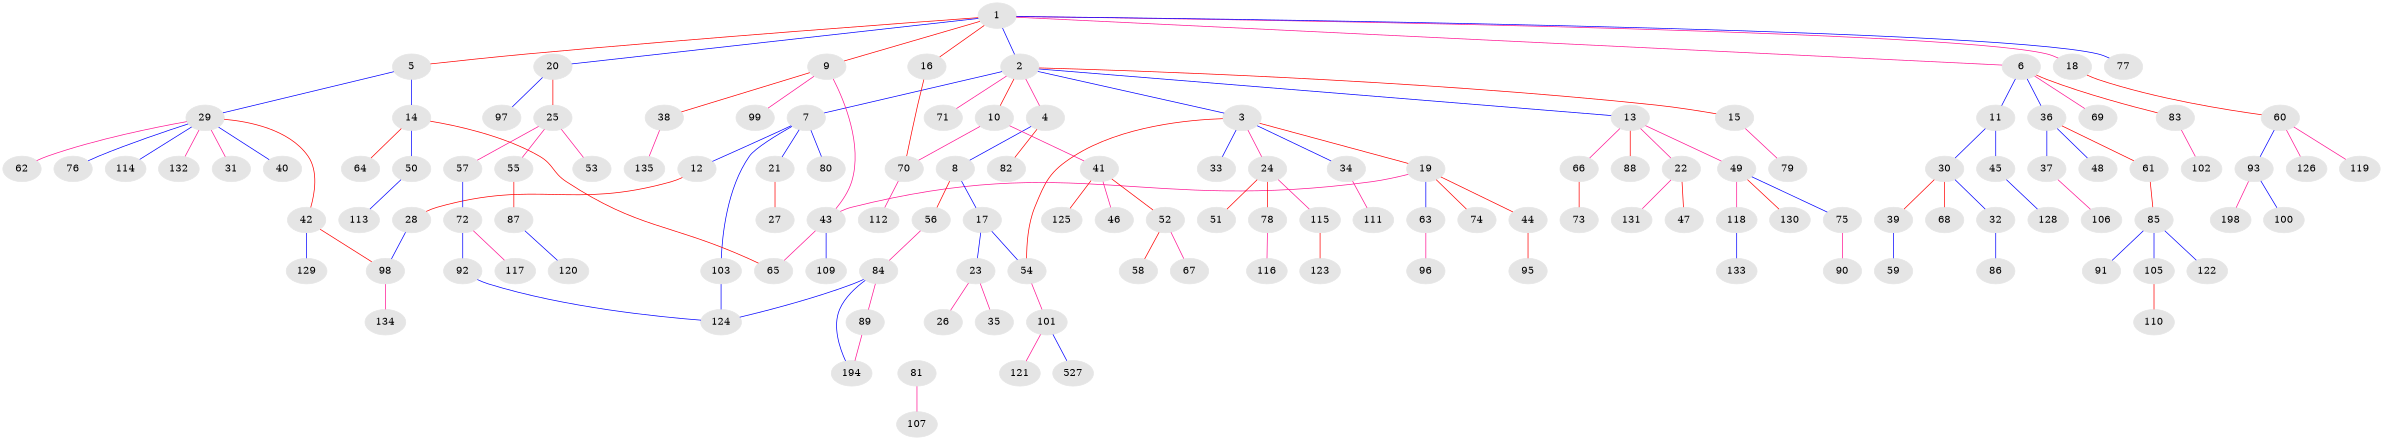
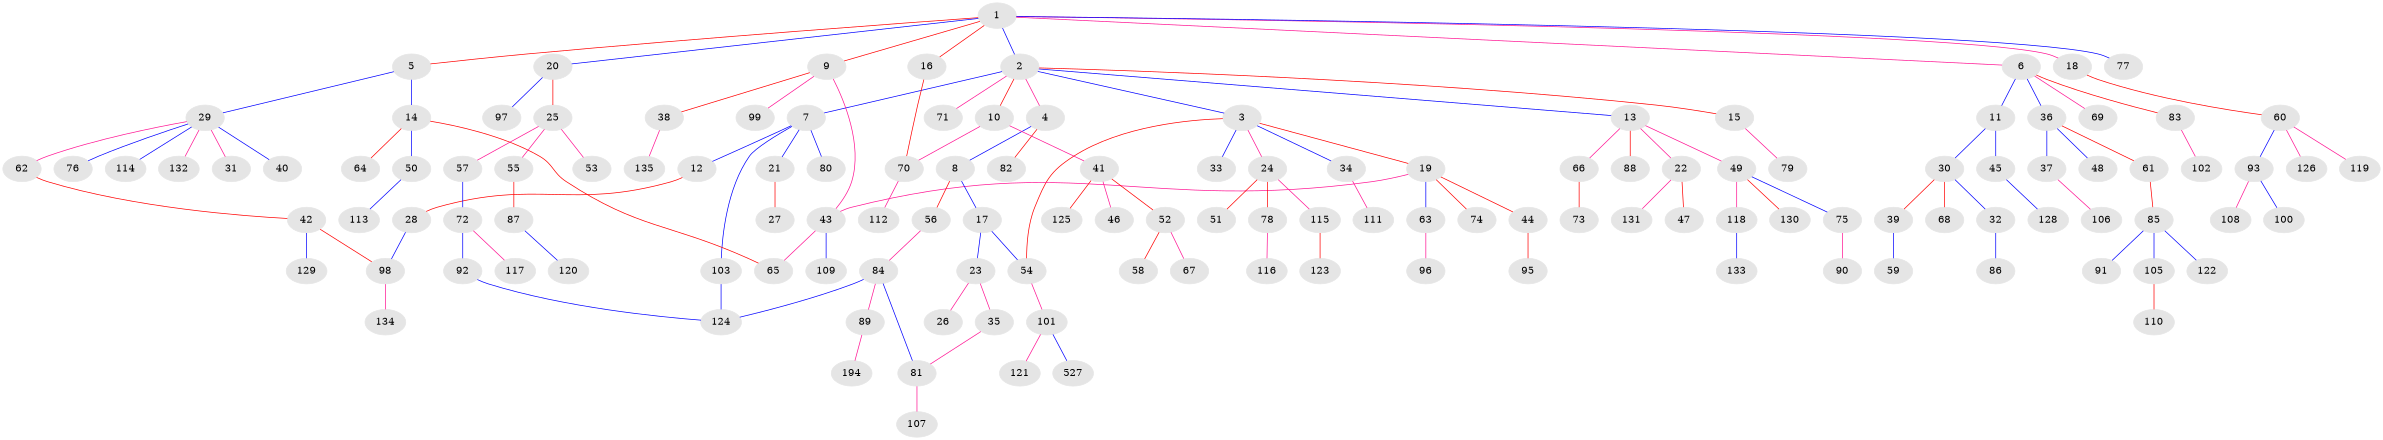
edge "29" -- "42": now "62" -- "42"
node "198": label "198" -> "108"
edge "84" -- "194": now "84" -- "81"
edge "35" -- "81": added
